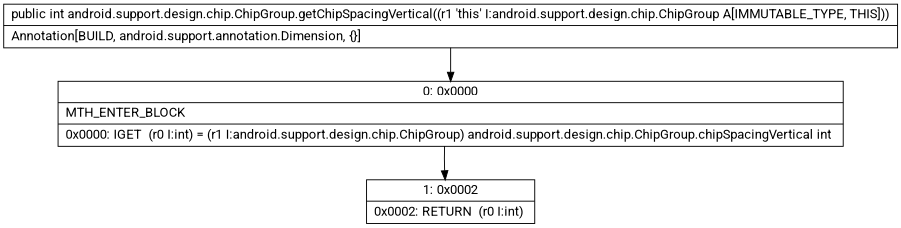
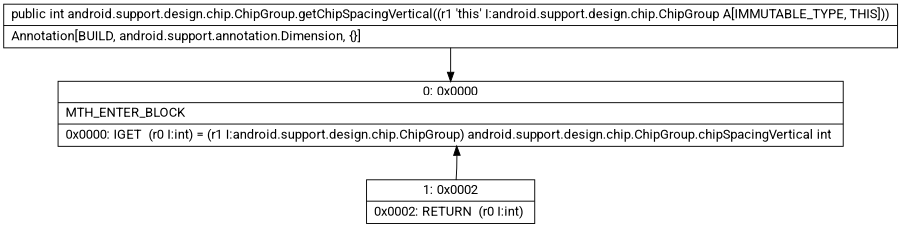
edge "0: 0x0000" -> "1: 0x0002": reversed
